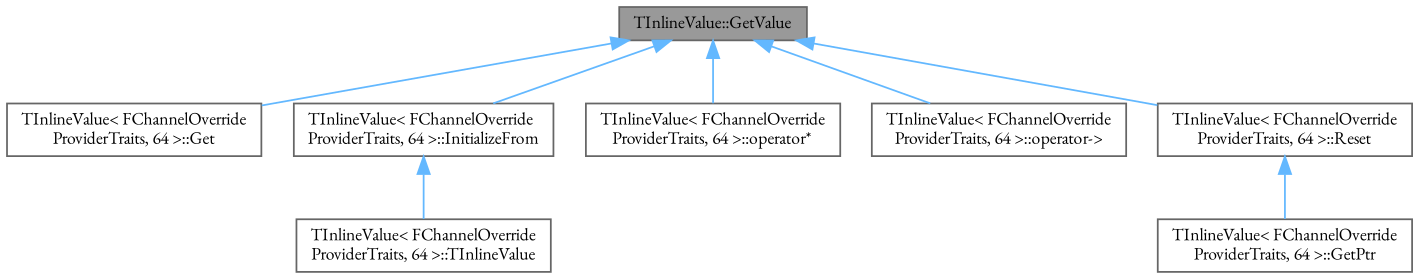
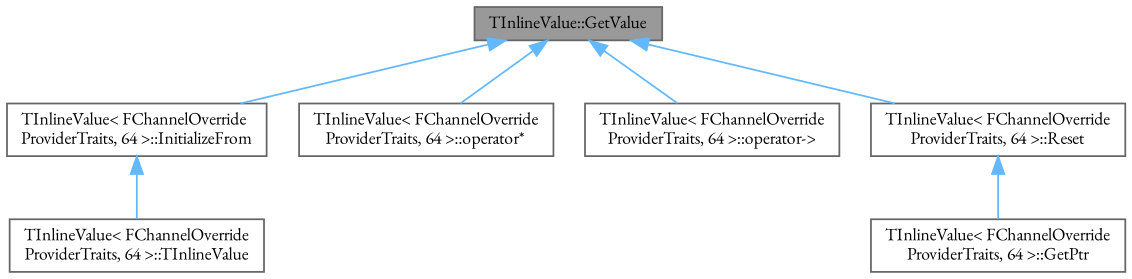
node "TInlineValue< FChannelOverride ProviderTraits, 64 >::Get": removed
